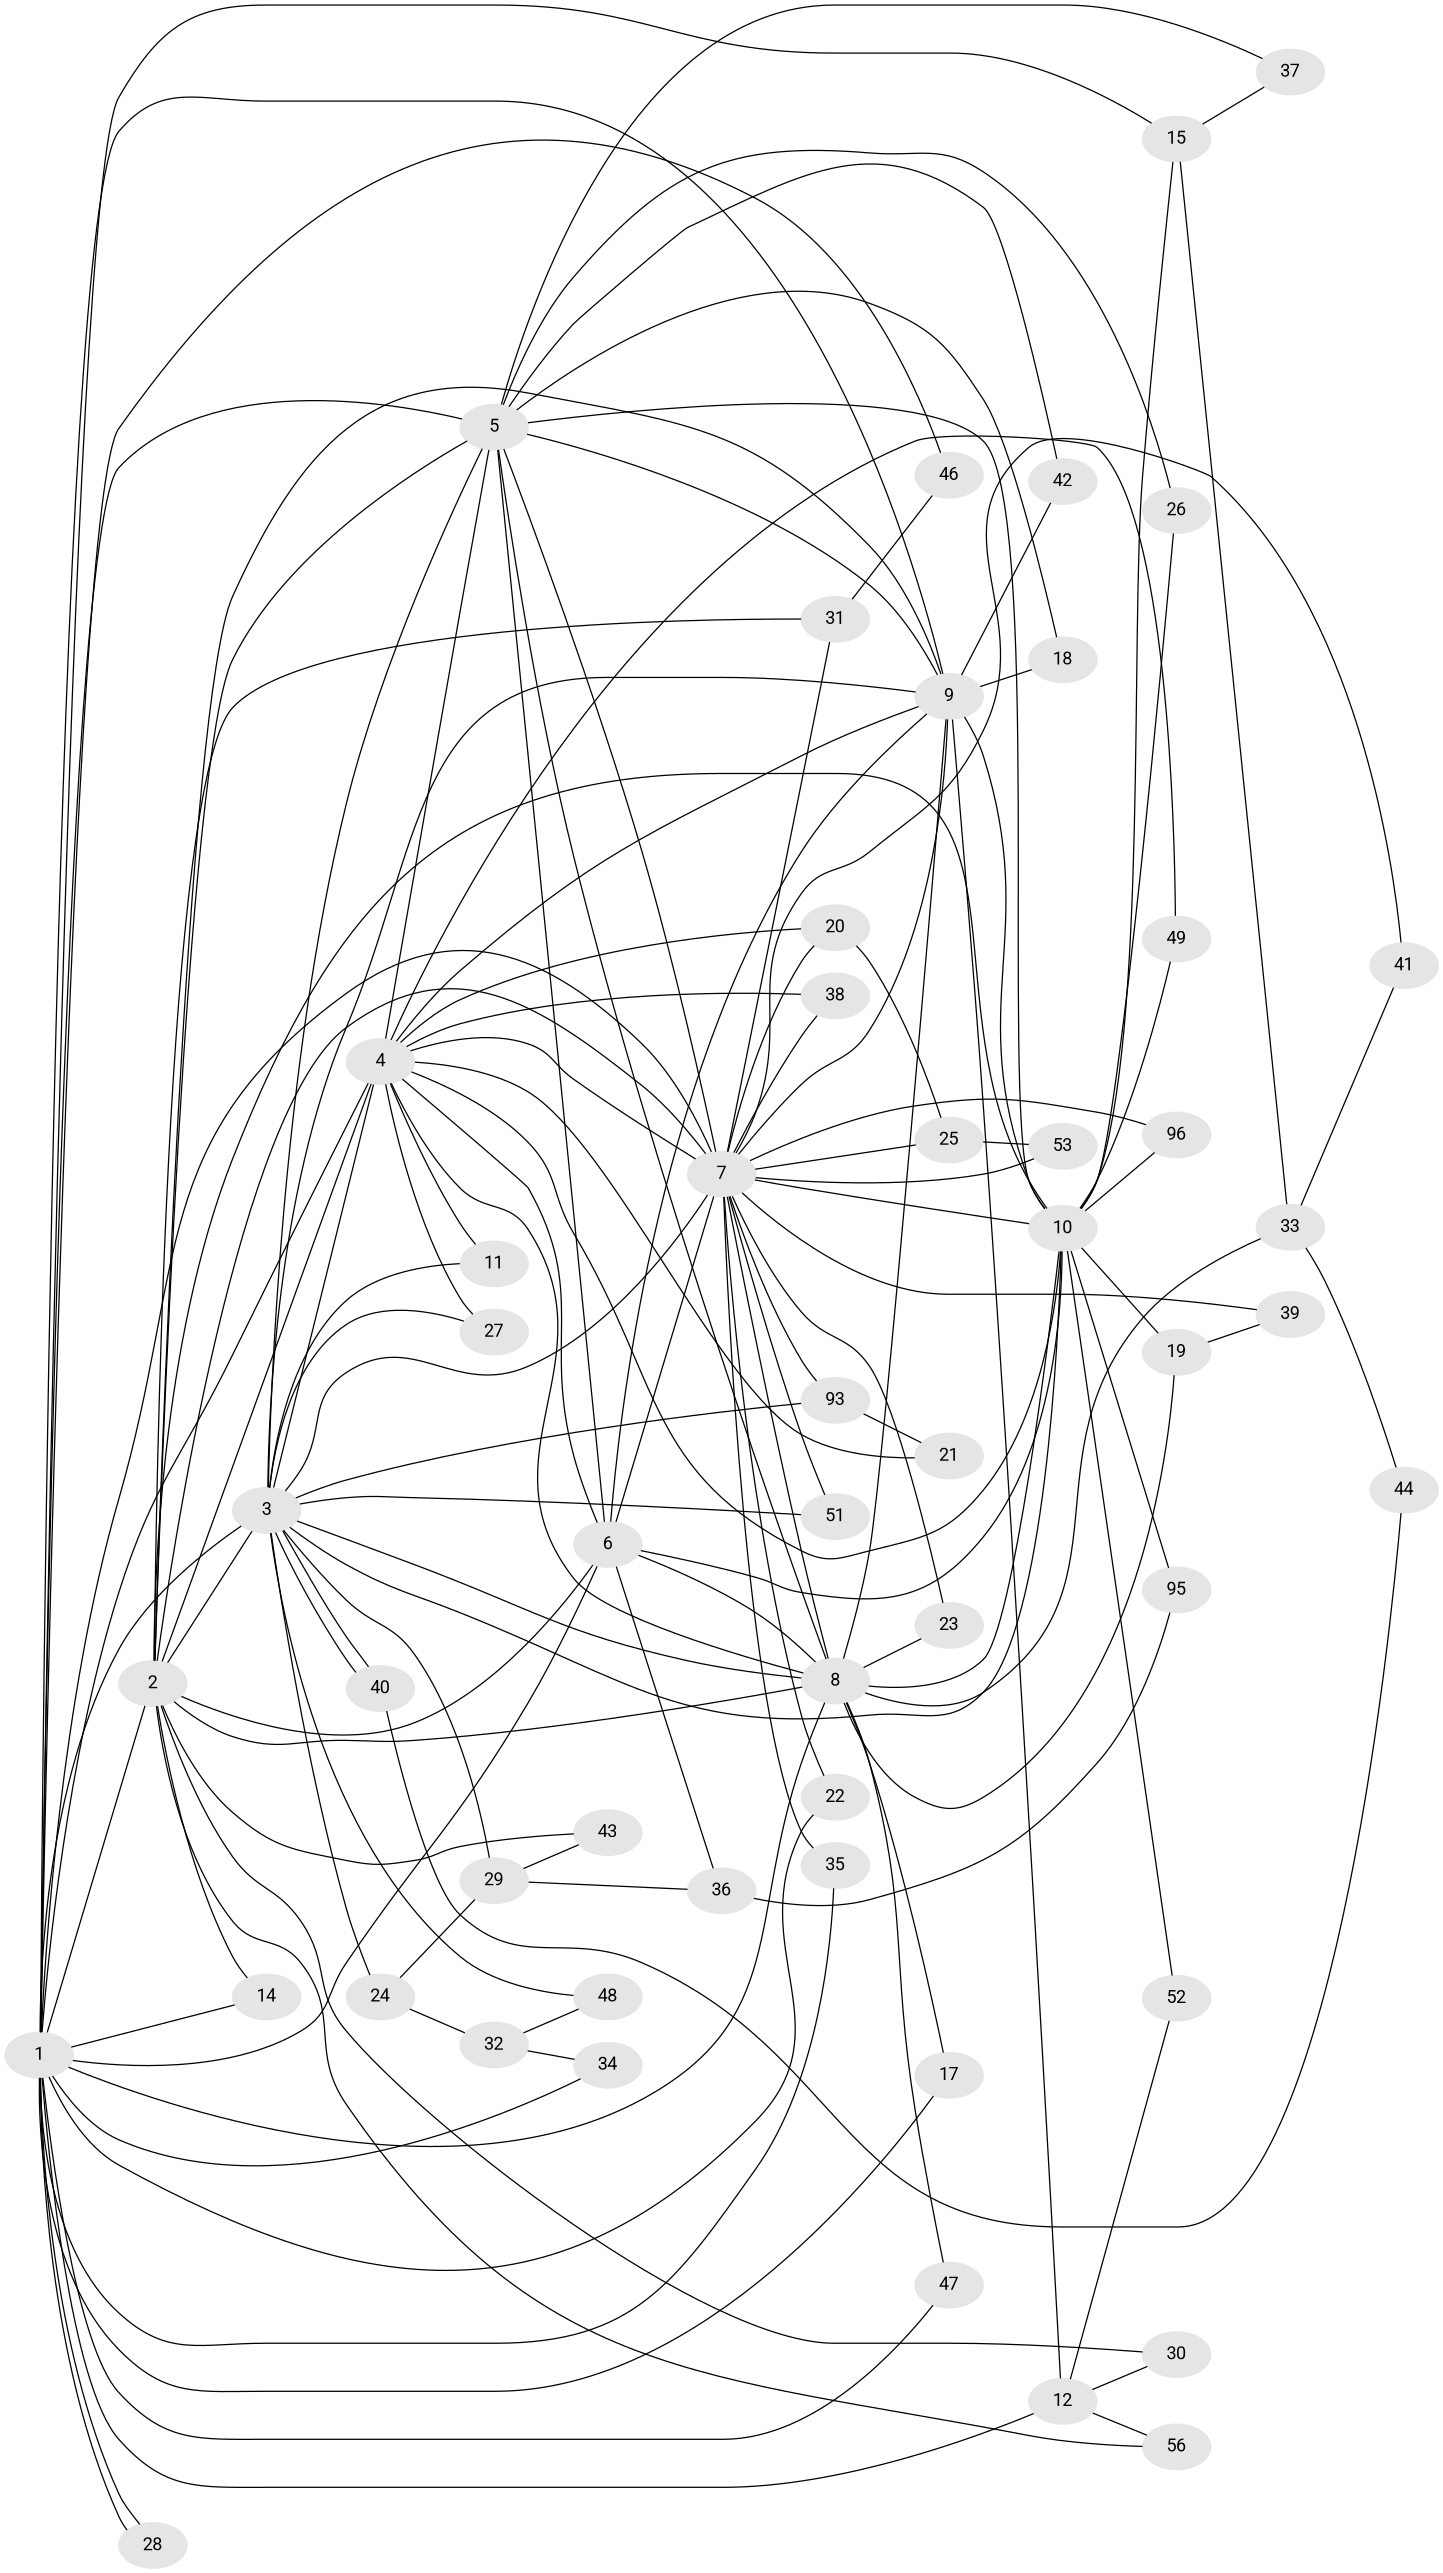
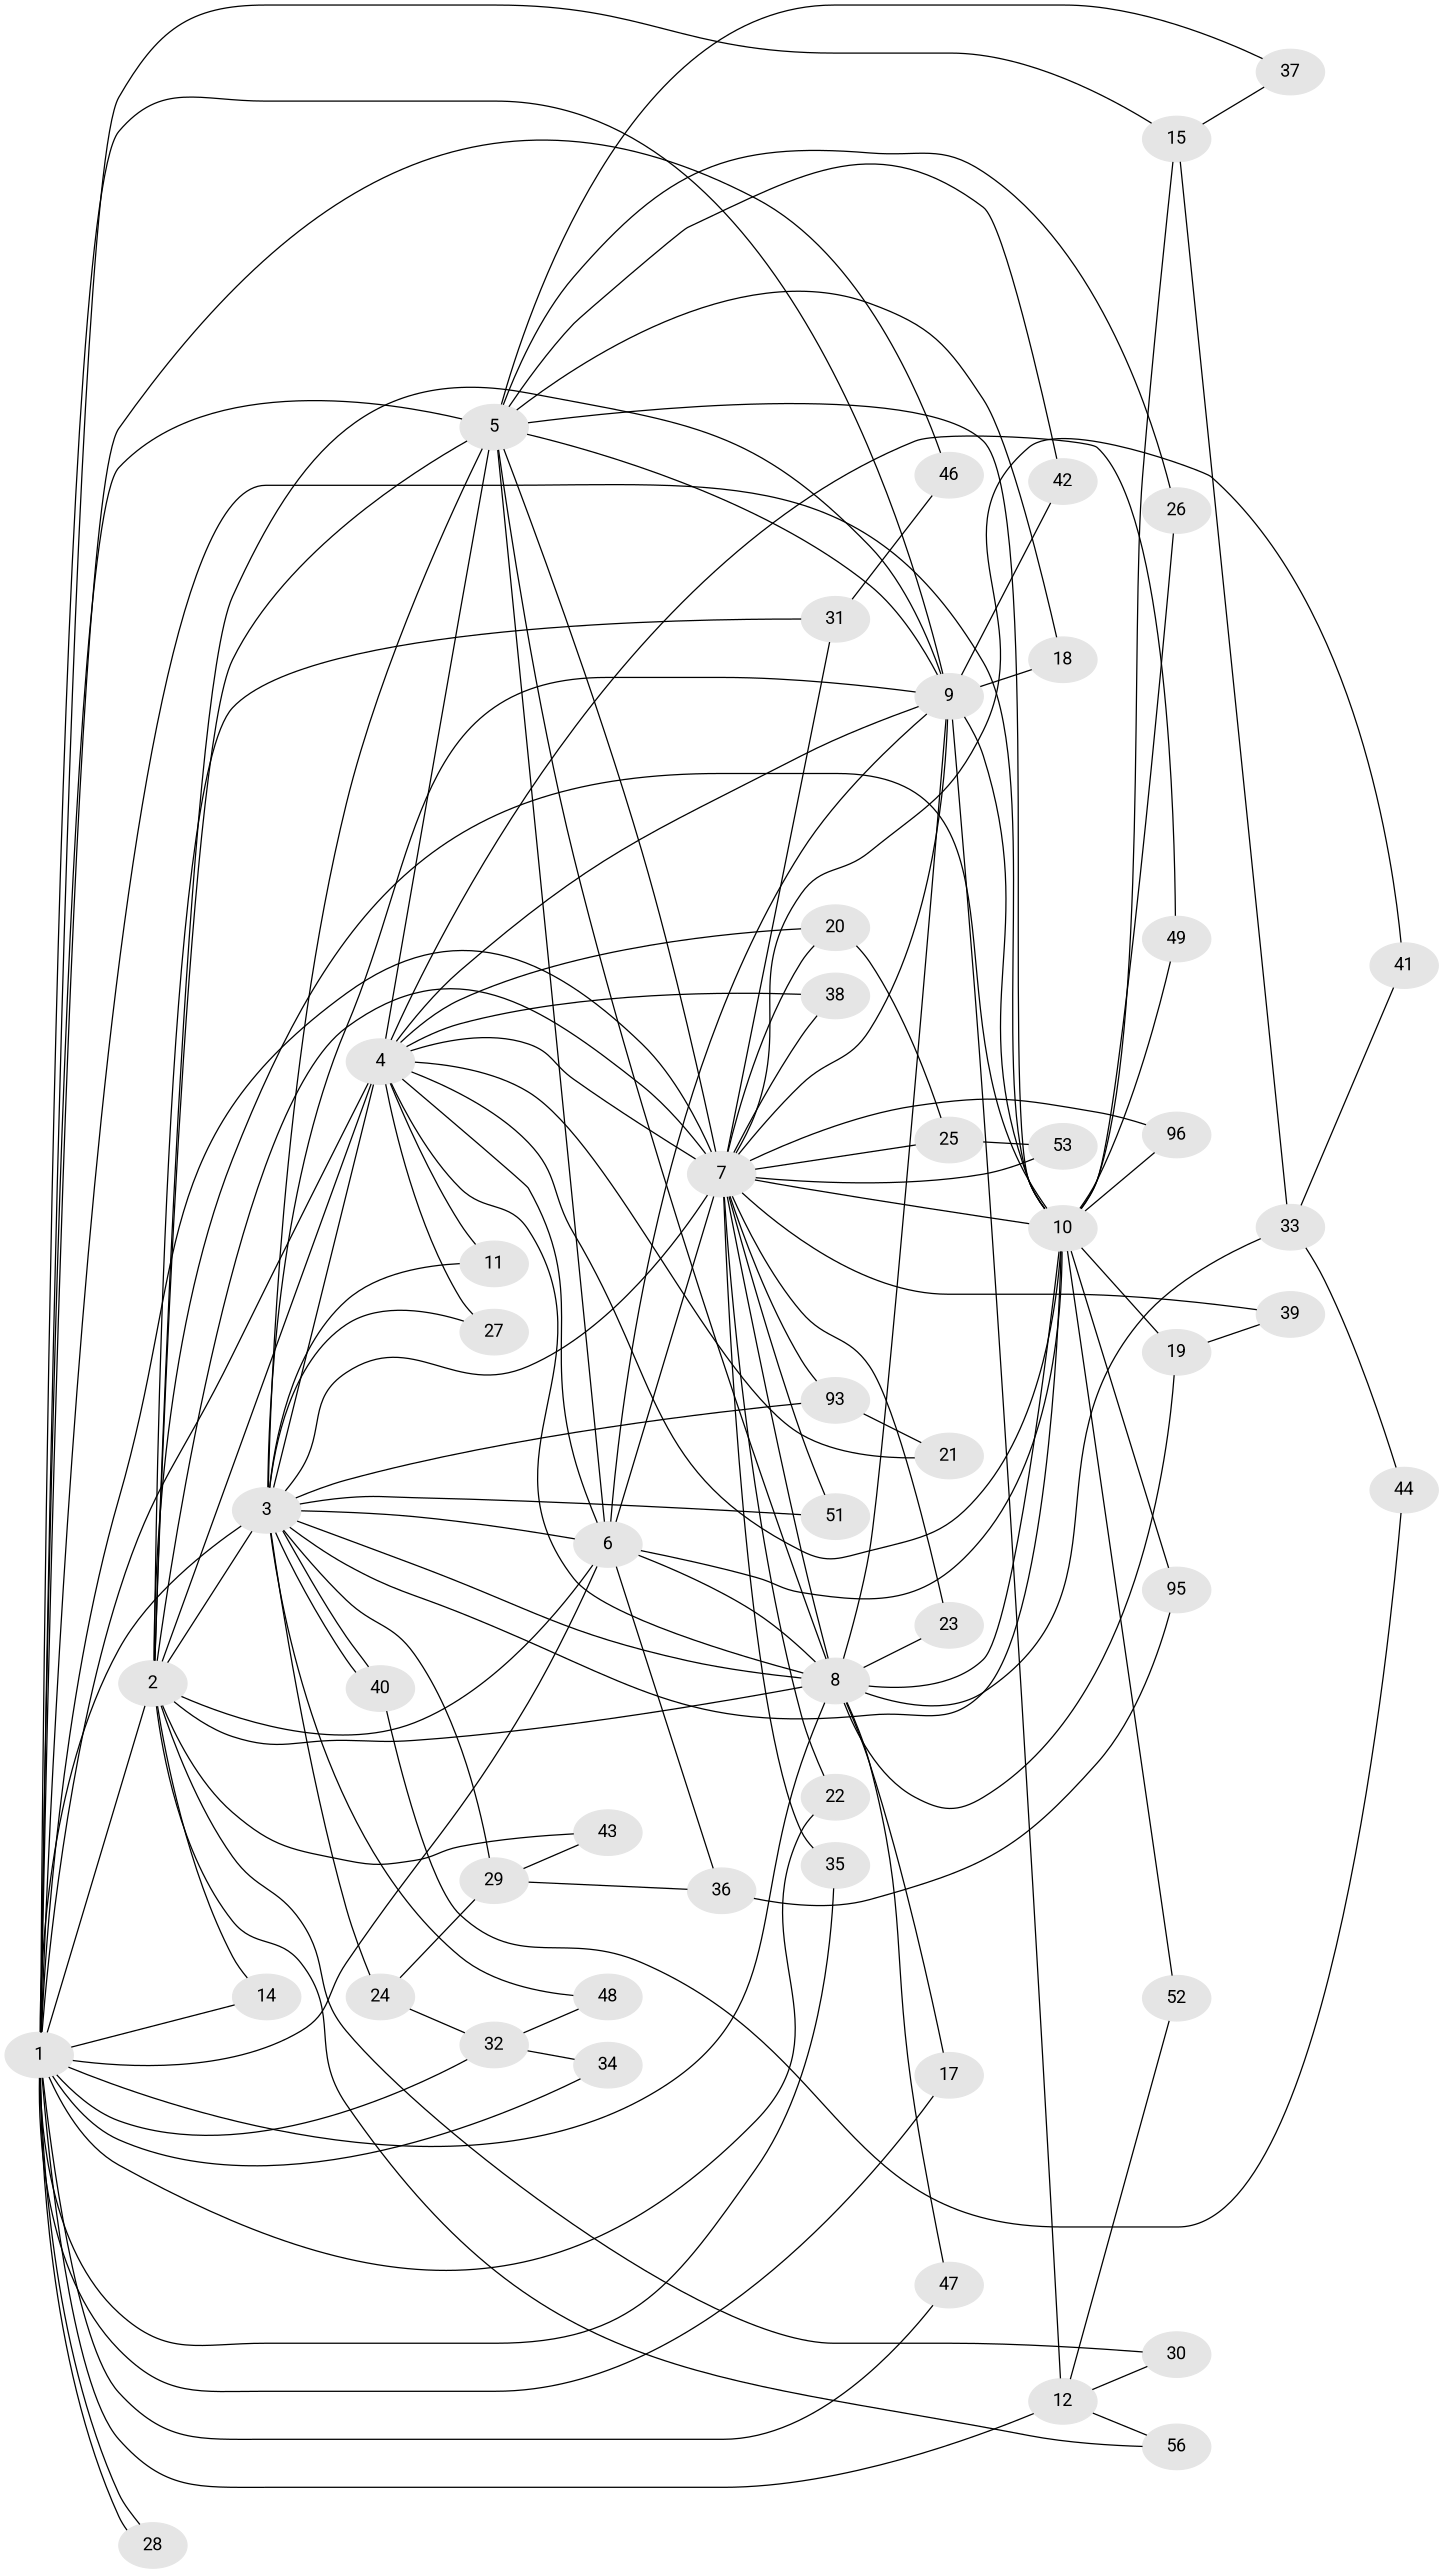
edge "10" -- "1": added
edge "3" -- "6": added
edge "32" -- "1": added
